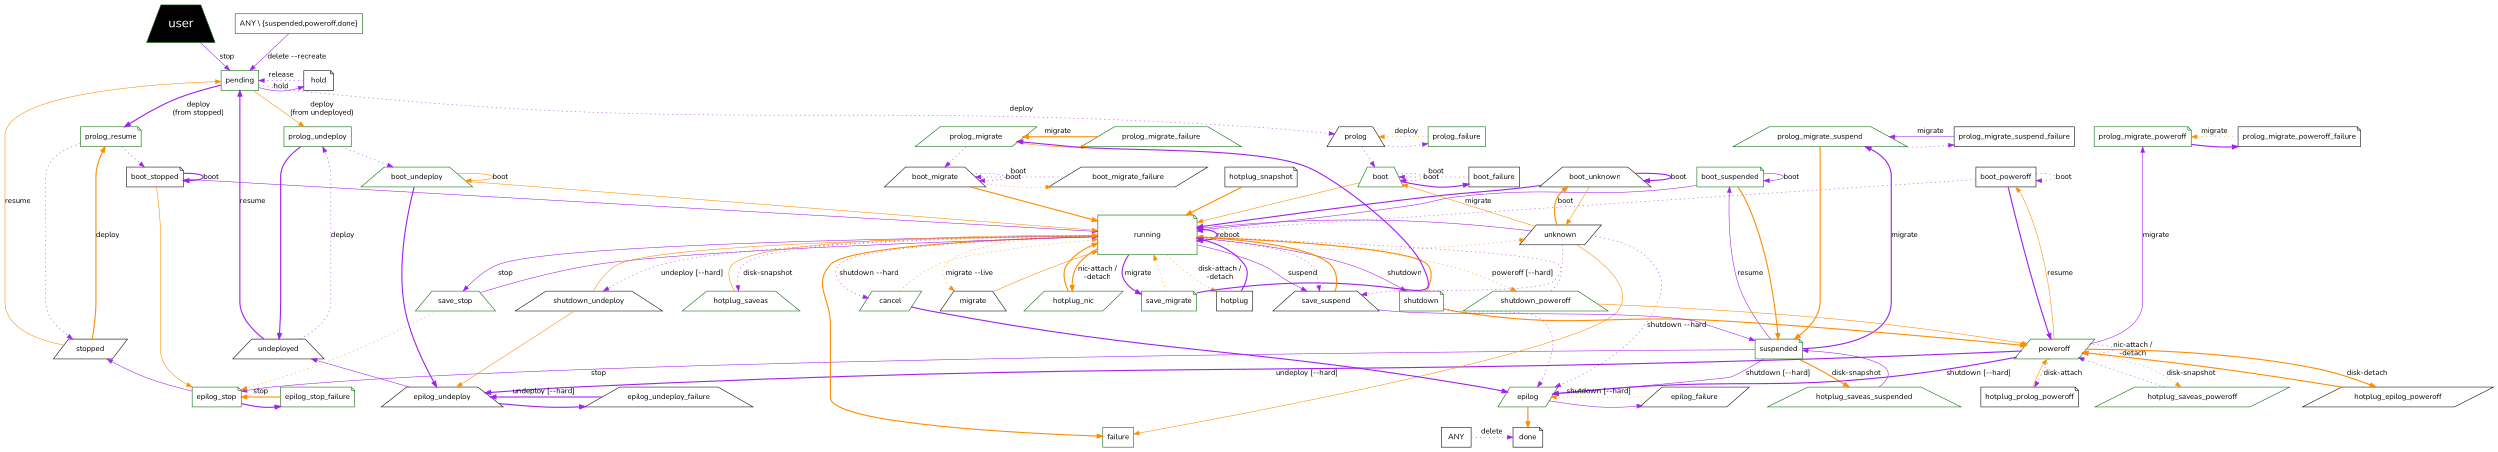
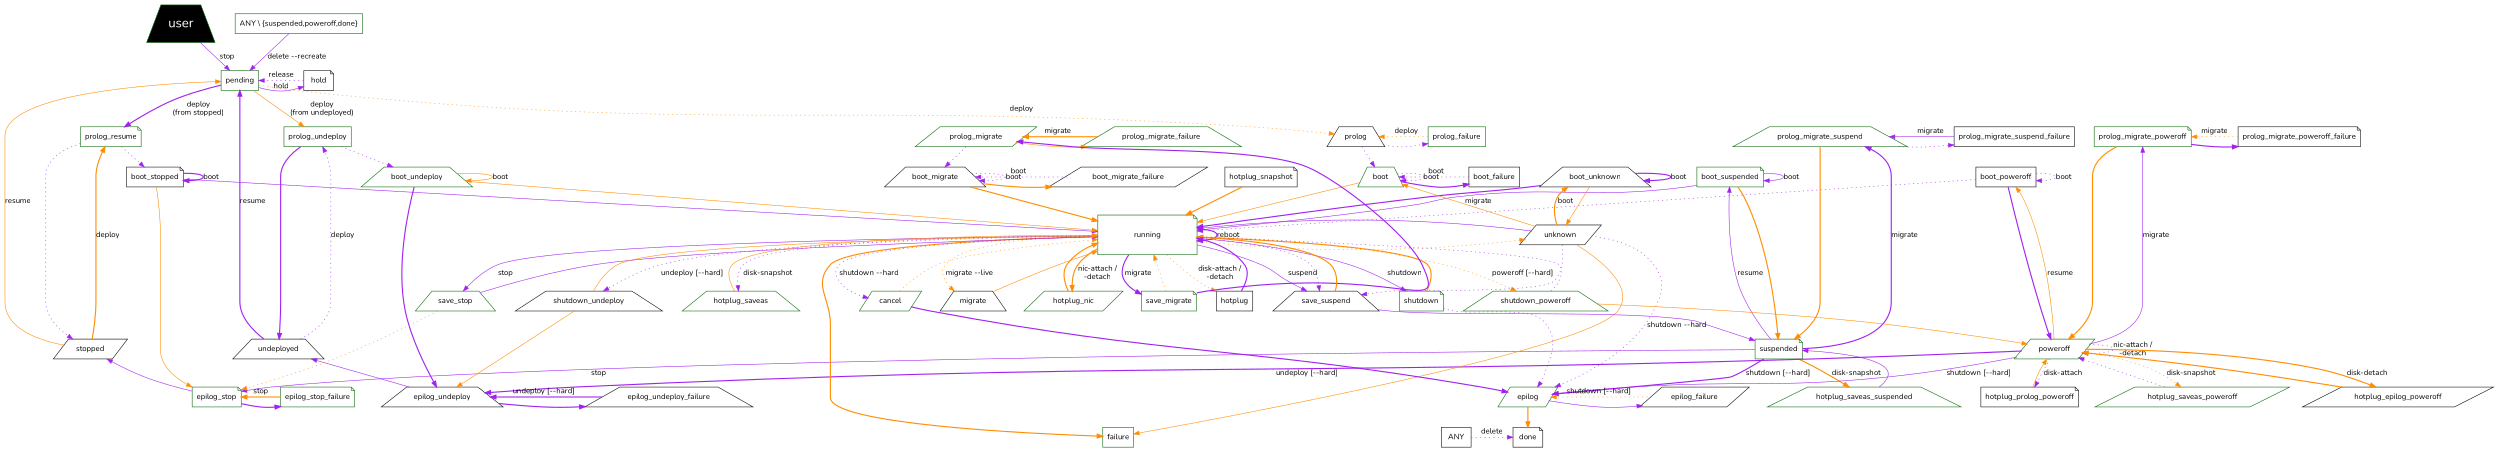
edge "pending" -> "prolog": color purple -> darkorange
edge "boot_migrate" -> "boot_migrate_failure": style dotted -> bold
edge "shutdown" -> "poweroff": now "prolog_migrate_poweroff" -> "poweroff"
edge "suspended" -> "epilog": style solid -> bold
edge "poweroff" -> "epilog": style bold -> solid
